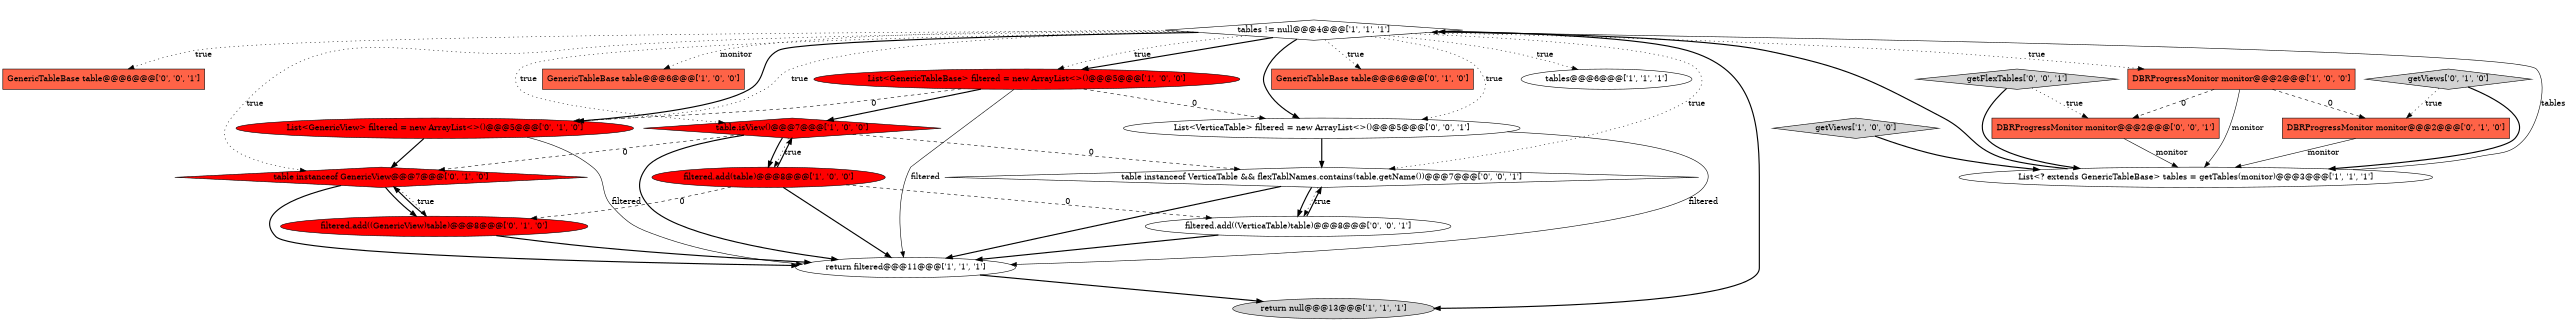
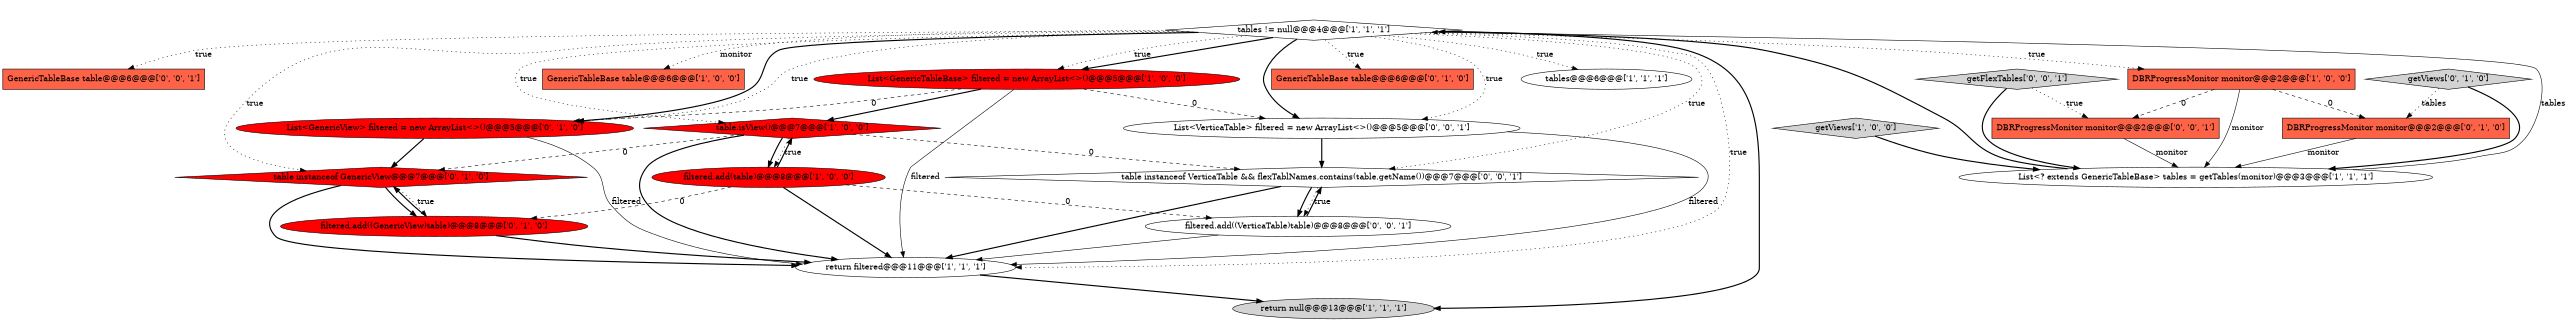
edge "getViews['0', '1', '0']" -> "DBRProgressMonitor monitor@@@2@@@['0', '1', '0']": label "true" -> "tables"
edge "tables != null@@@4@@@['1', '1', '1']" -> "return filtered@@@11@@@['1', '1', '1']": added, label "true"
edge "filtered.add((VerticaTable)table)@@@8@@@['0', '0', '1']" -> "return filtered@@@11@@@['1', '1', '1']": style bold -> solid
